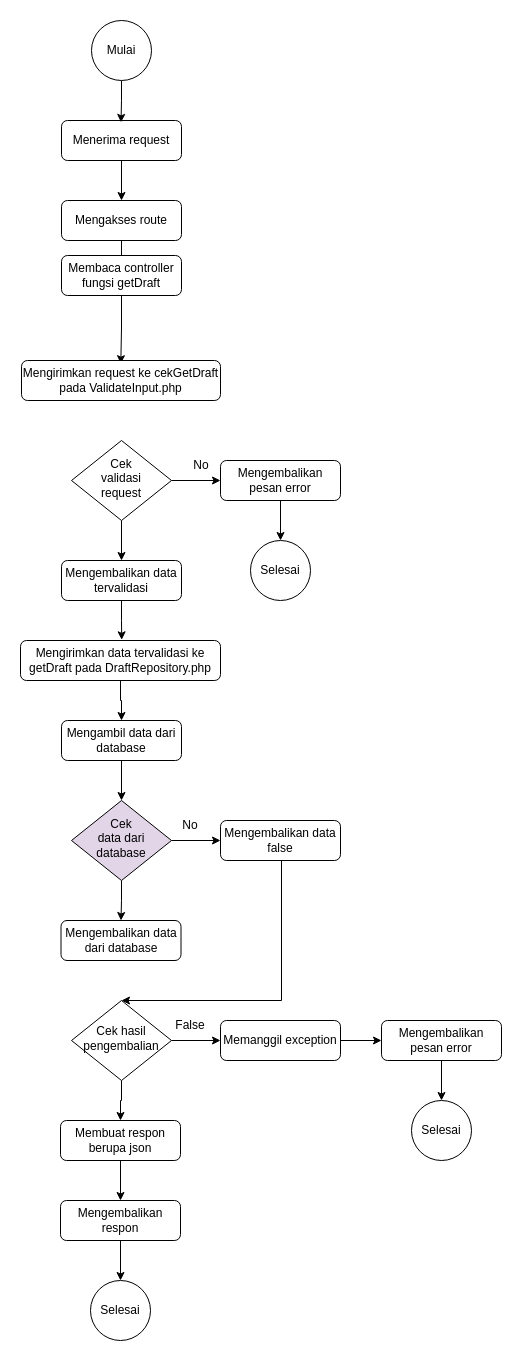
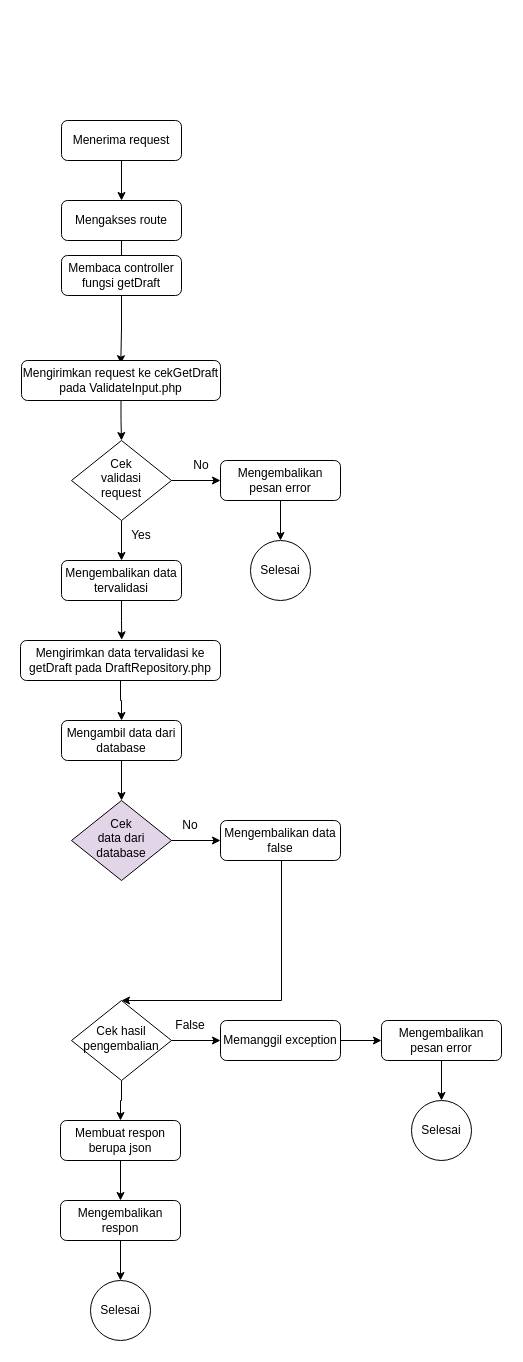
node "Mulai": removed
edge "Mulai" -> "Menerima request": removed
edge "Mengirimkan request ke cekGetDraft pada ValidateInput.php" -> "Cek validasi request": added
node "Yes": added
edge "Cek data dari database" -> "Mengembalikan data dari database": removed
node "Mengembalikan data dari database": removed
